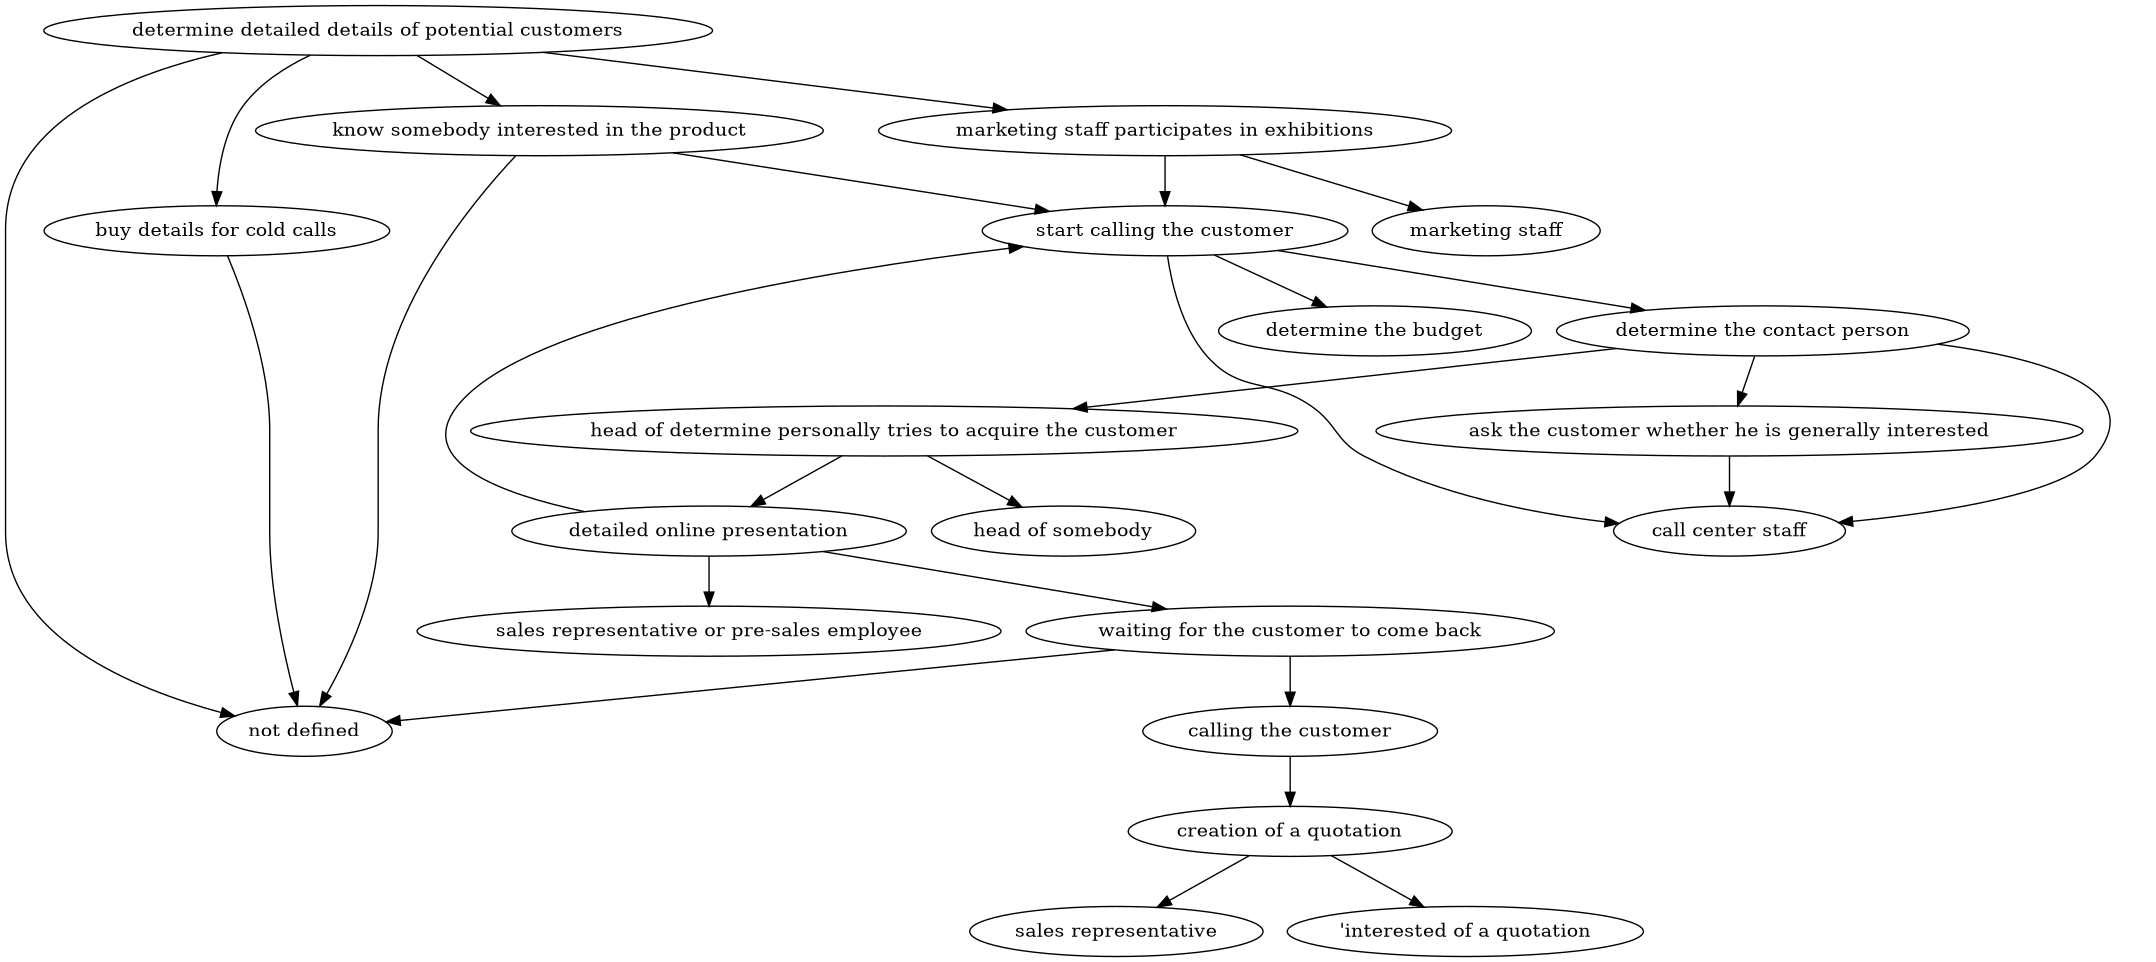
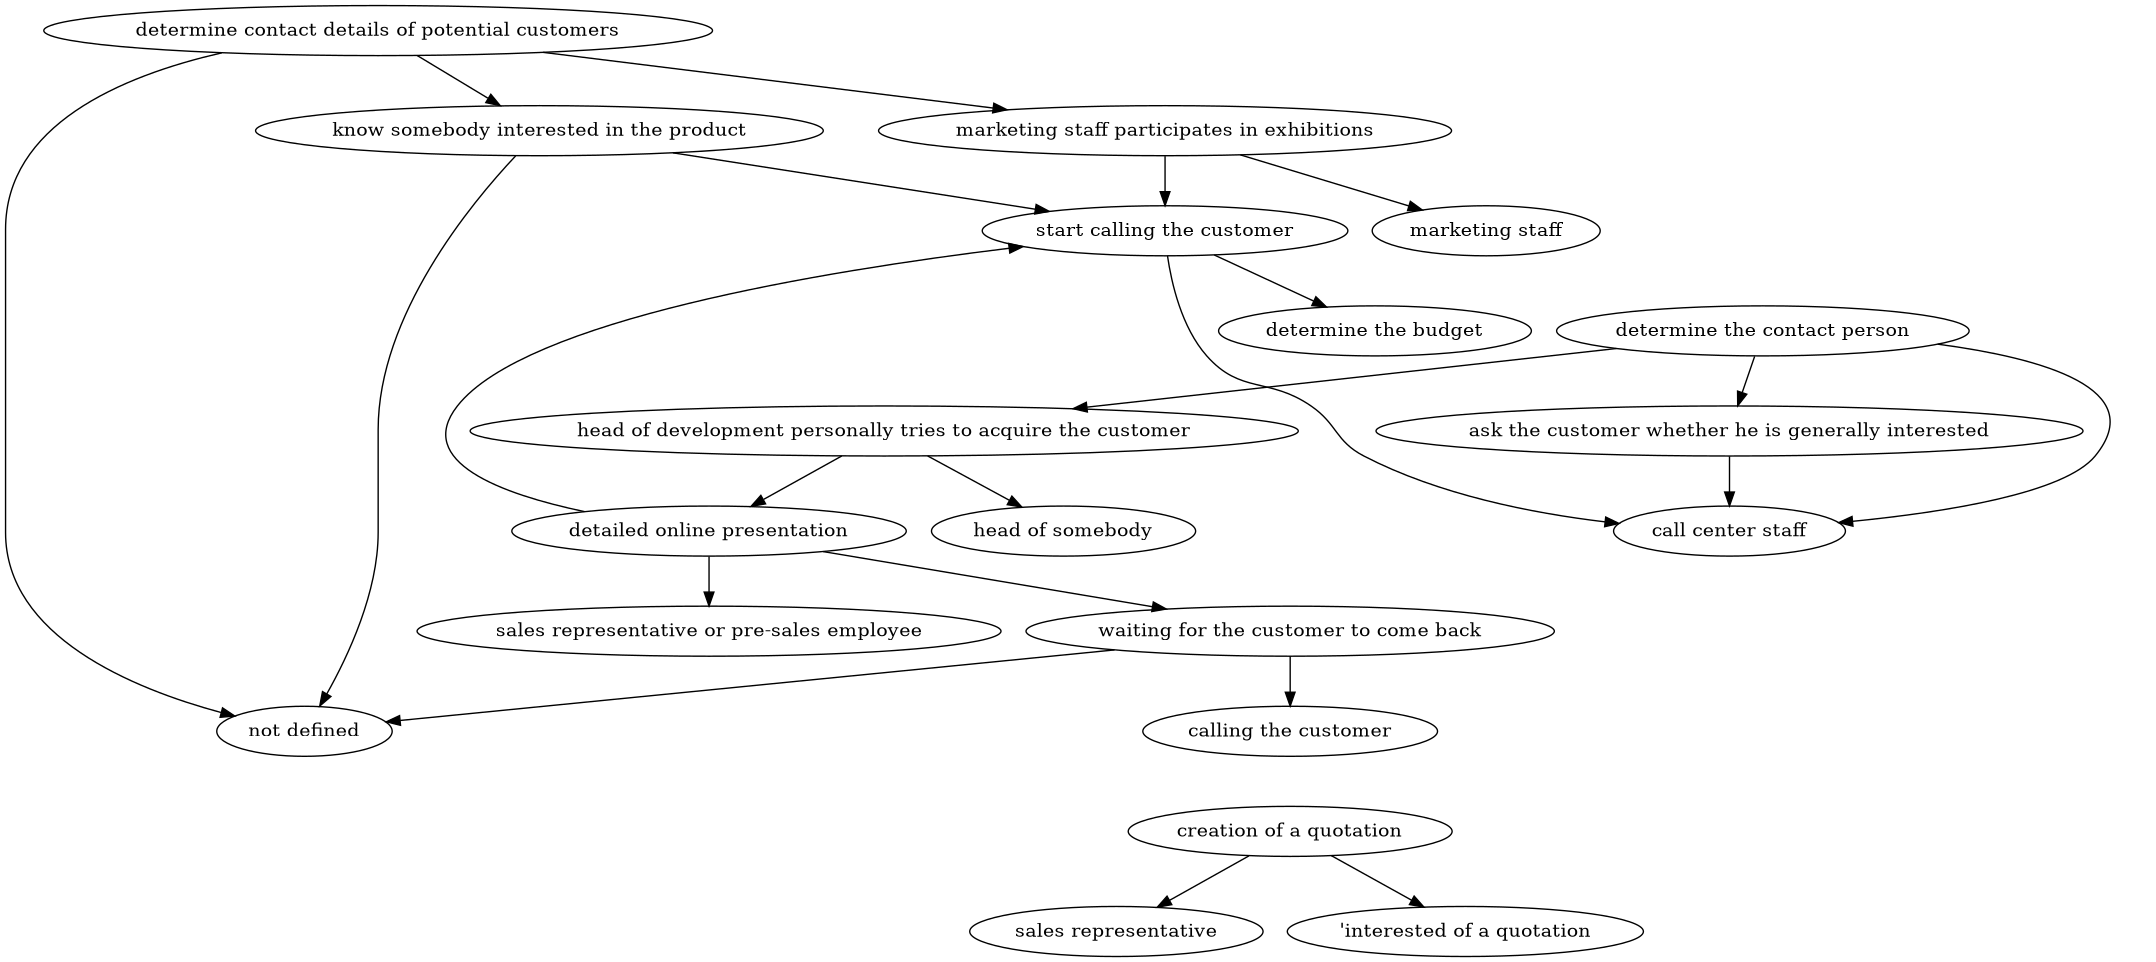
node "determine detailed details of potential customers": label "determine detailed details of potential customers" -> "determine contact details of potential customers"
node "buy details for cold calls": removed
edge "start calling the customer" -> "determine the contact person": removed
node "head of determine personally tries to acquire the customer": label "head of determine personally tries to acquire the customer" -> "head of development personally tries to acquire the customer"
edge "calling the customer" -> "creation of a quotation": removed
